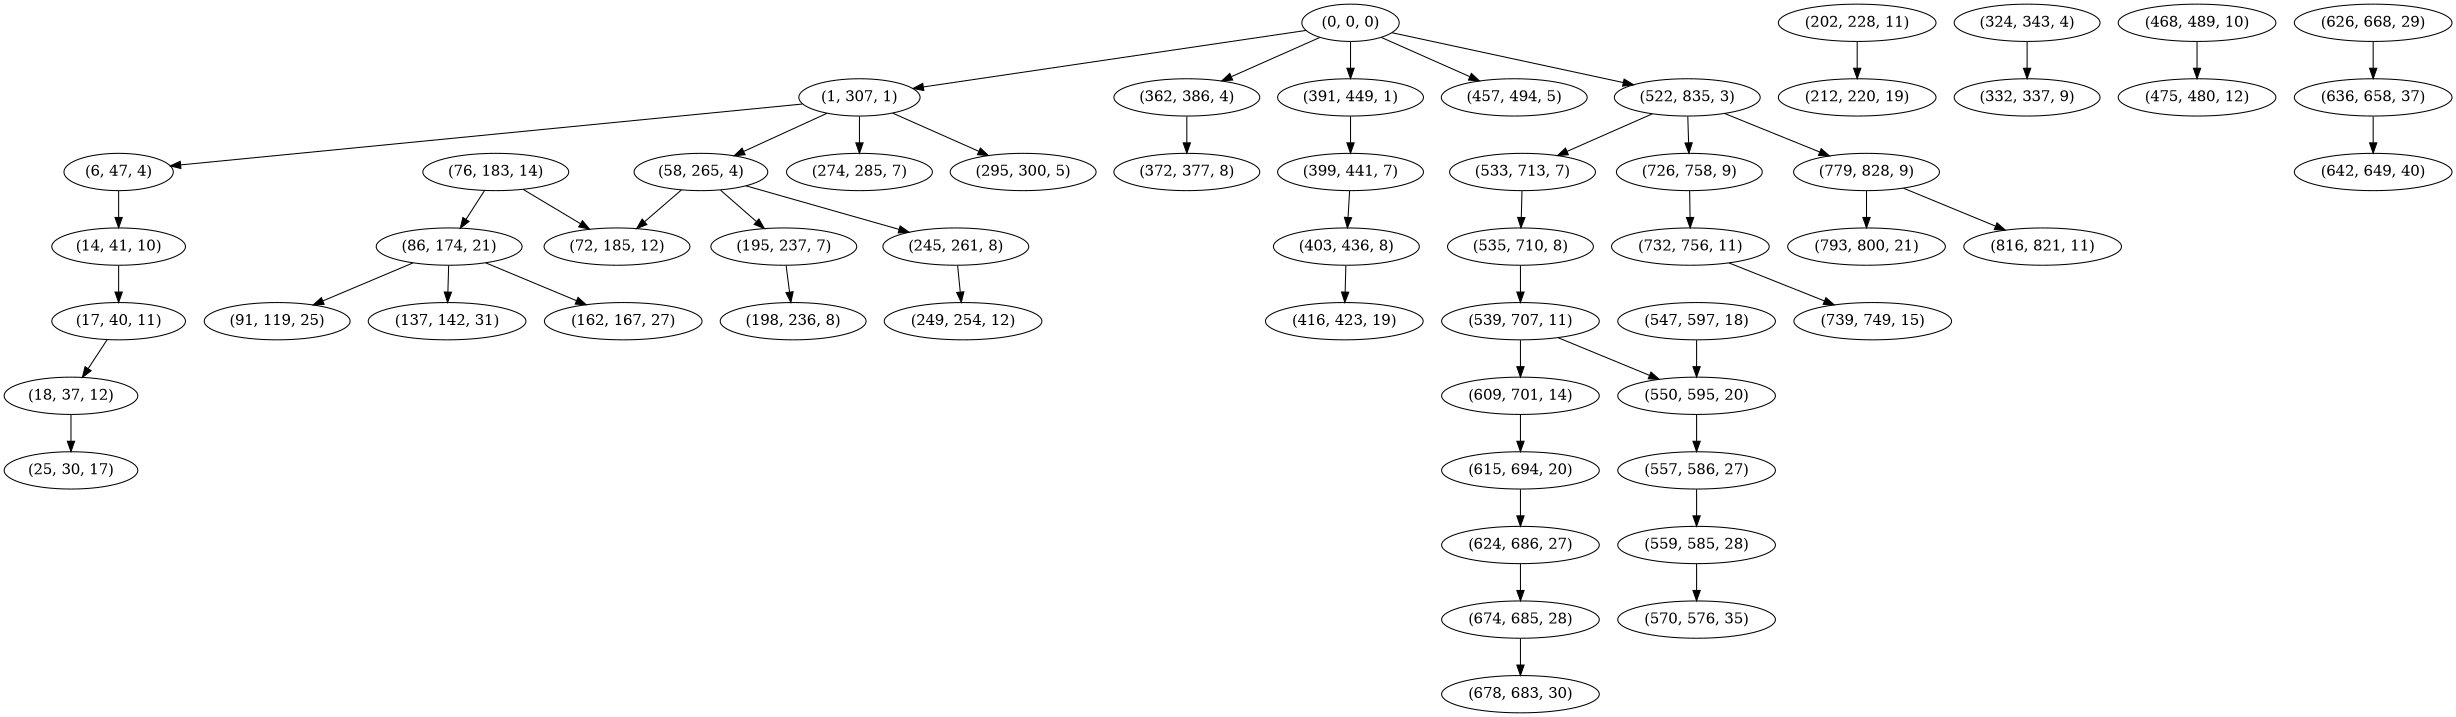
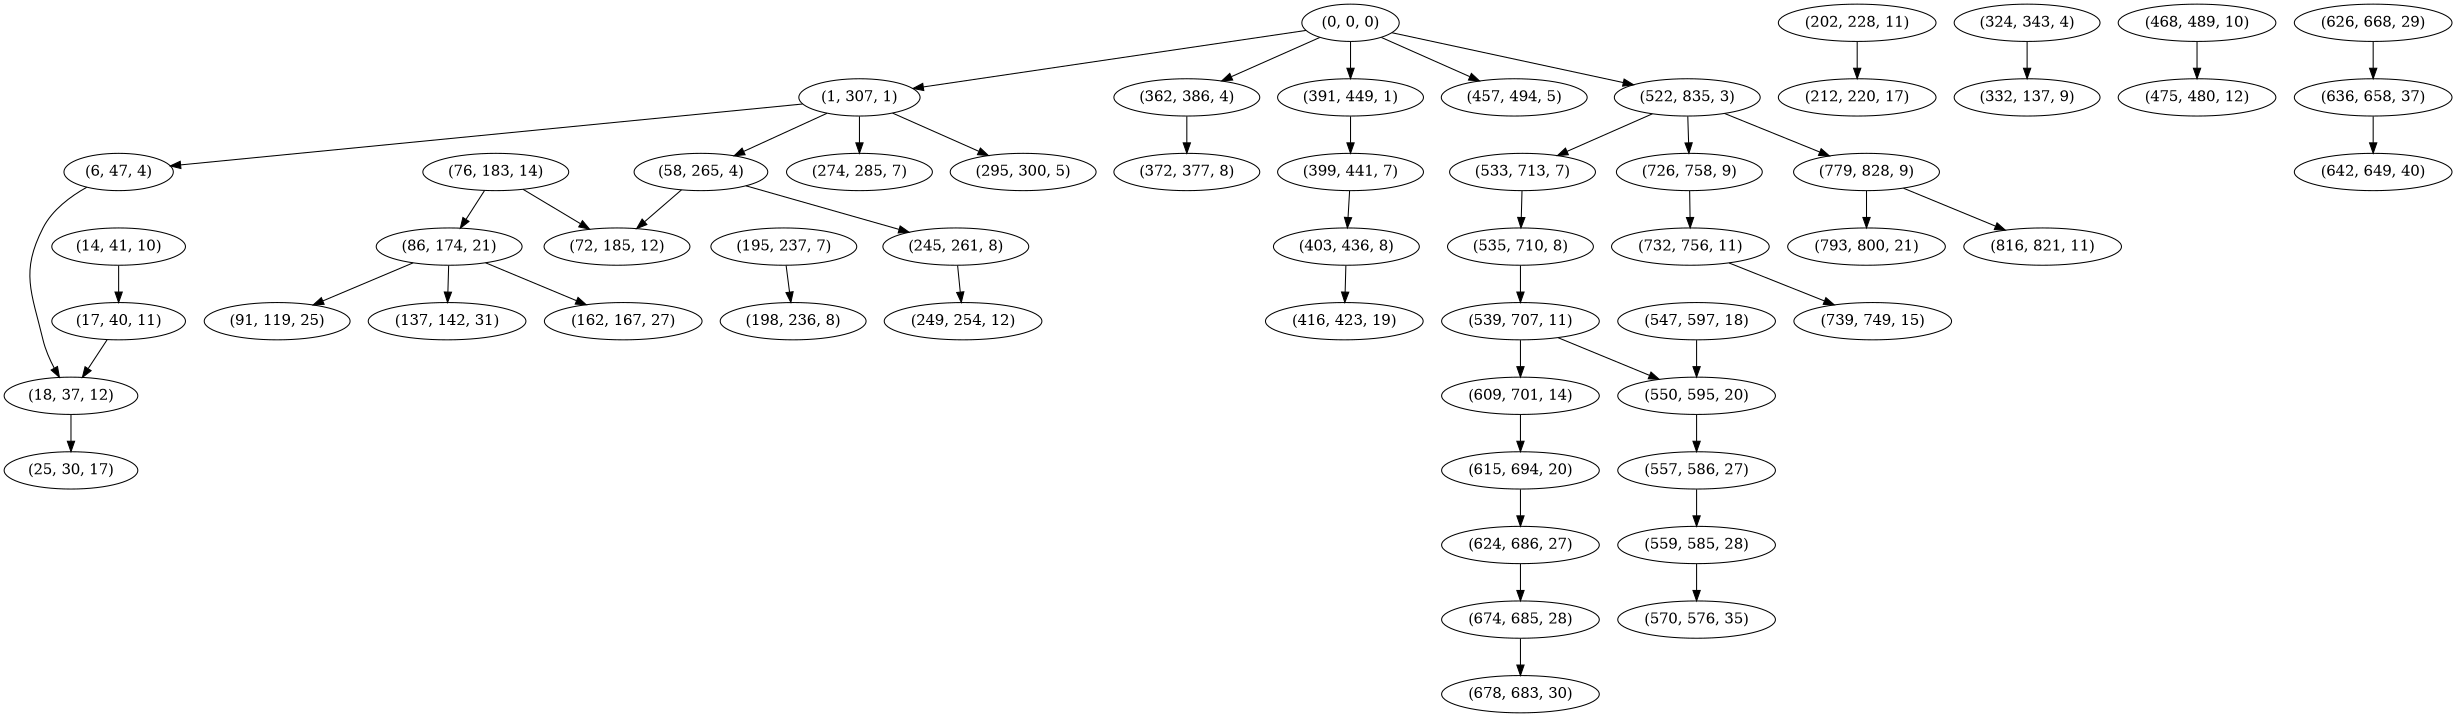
node "(212, 220, 19)": label "(212, 220, 19)" -> "(212, 220, 17)"
node "(332, 337, 9)": label "(332, 337, 9)" -> "(332, 137, 9)"
edge "(6, 47, 4)" -> "(14, 41, 10)": now "(6, 47, 4)" -> "(18, 37, 12)"
edge "(58, 265, 4)" -> "(195, 237, 7)": removed
